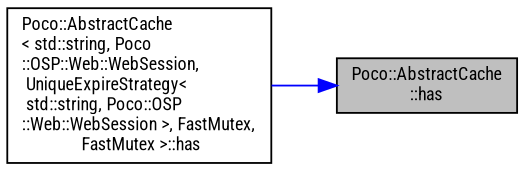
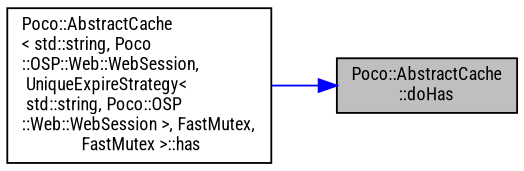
node "Poco::AbstractCache ::has": label "Poco::AbstractCache ::has" -> "Poco::AbstractCache ::doHas"
